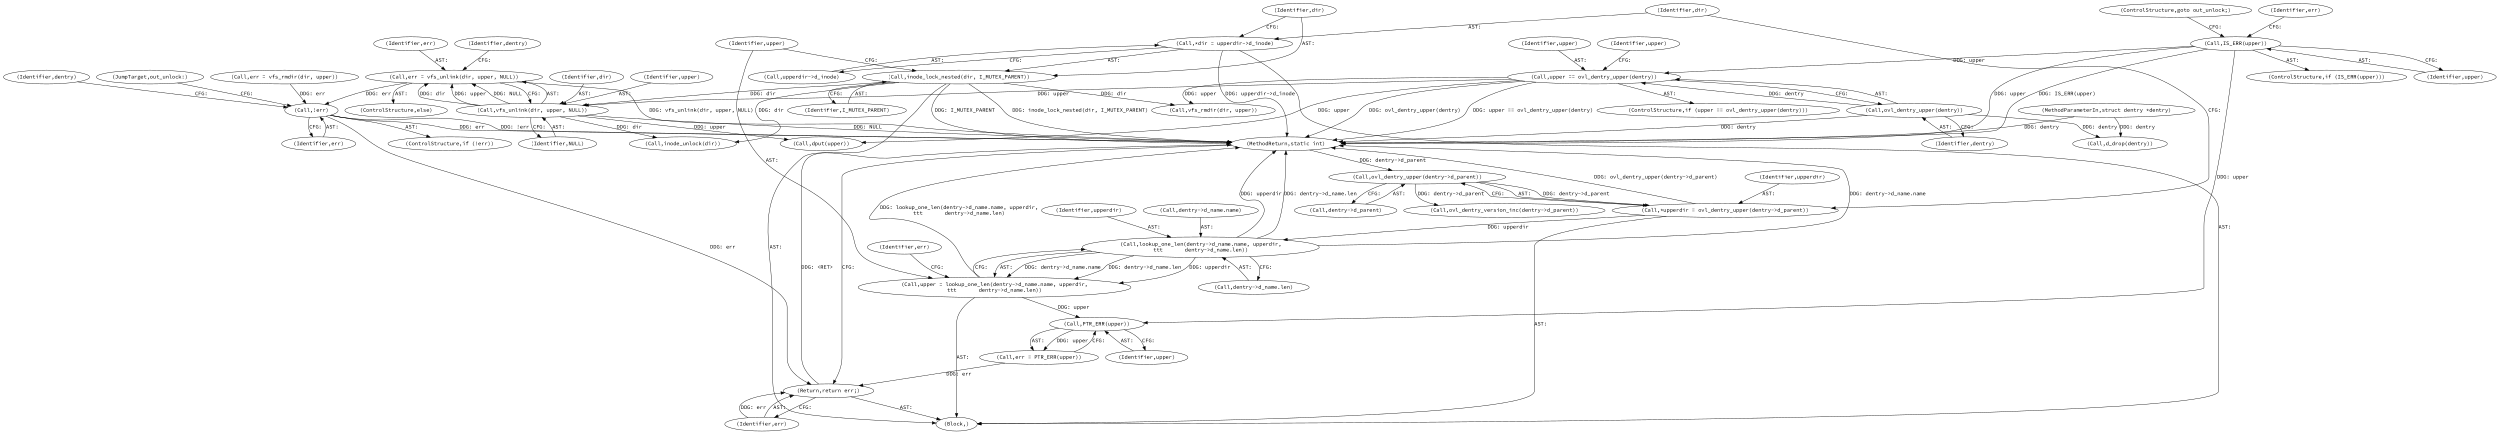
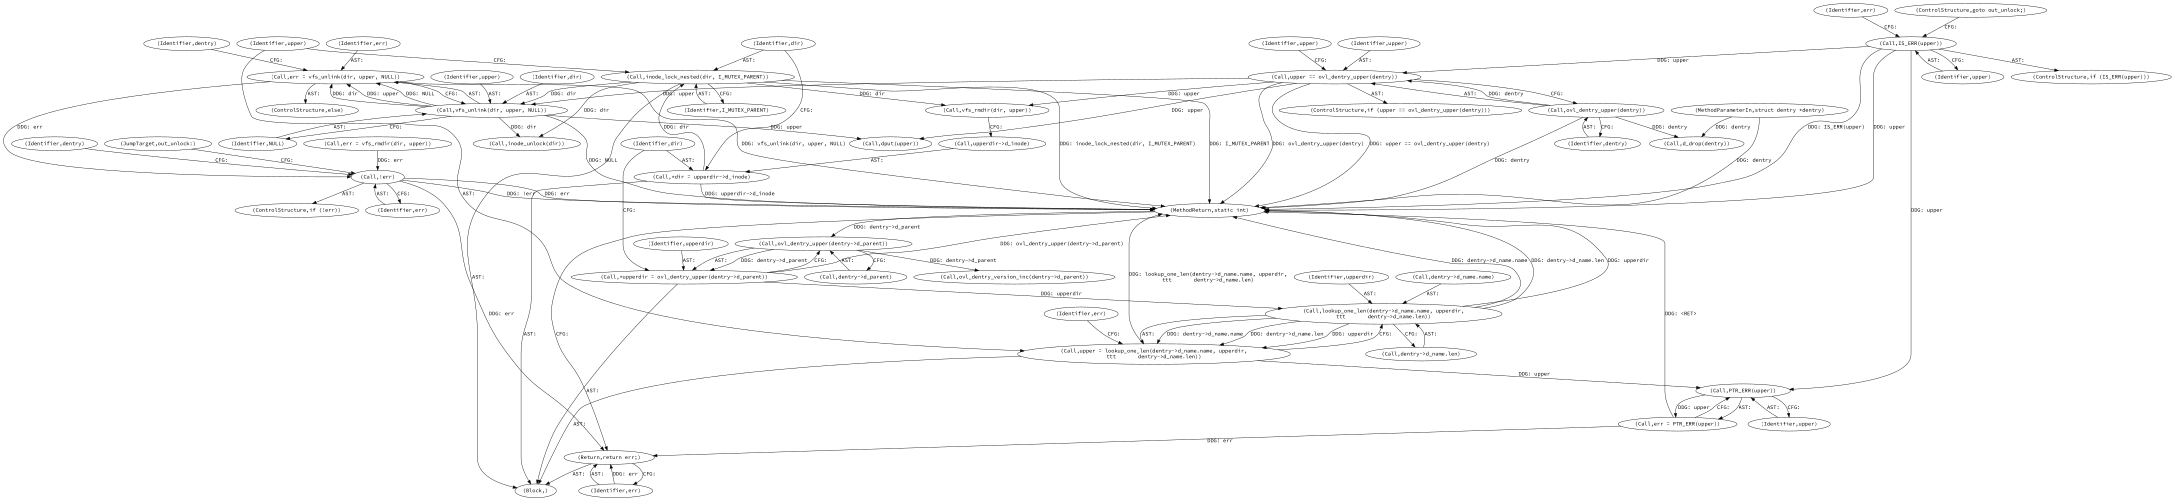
edge "(Call,*dir = upperdir->d_inode)" -> "(Call,upperdir->d_inode)": now "(Call,vfs_rmdir(dir, upper))" -> "(Call,upperdir->d_inode)"
edge "(Call,*dir = upperdir->d_inode)" -> "(Call,inode_lock_nested(dir, I_MUTEX_PARENT))": label "AST: " -> "DDG: dir"
edge "(Return,return err;)" -> "(MethodReturn,static int)": now "(Call,err = PTR_ERR(upper))" -> "(MethodReturn,static int)"
